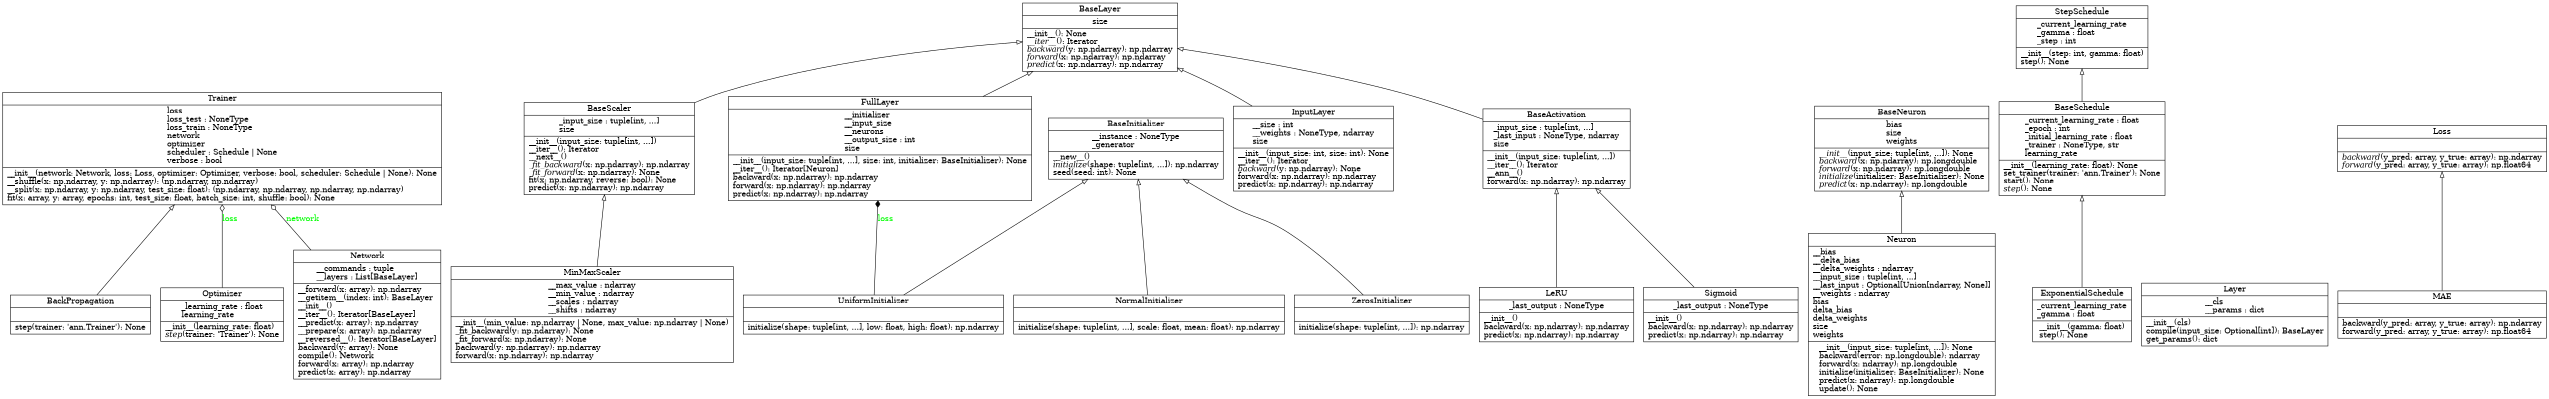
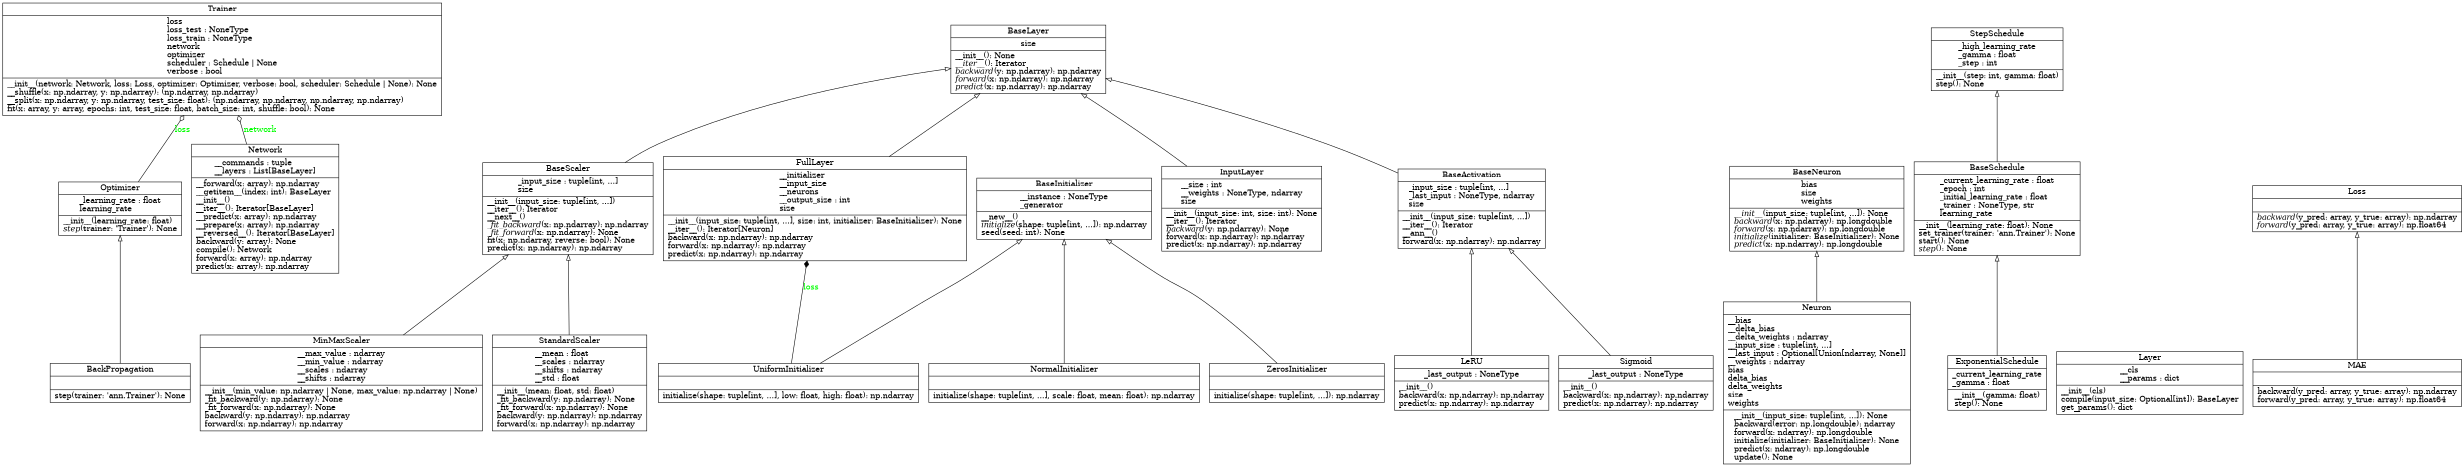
node "StepSchedule": text "_current_learning_rate" -> "_high_learning_rate"
edge "BackPropagation" -> "Trainer": now "BackPropagation" -> "Optimizer"
node "StandardScaler": added
